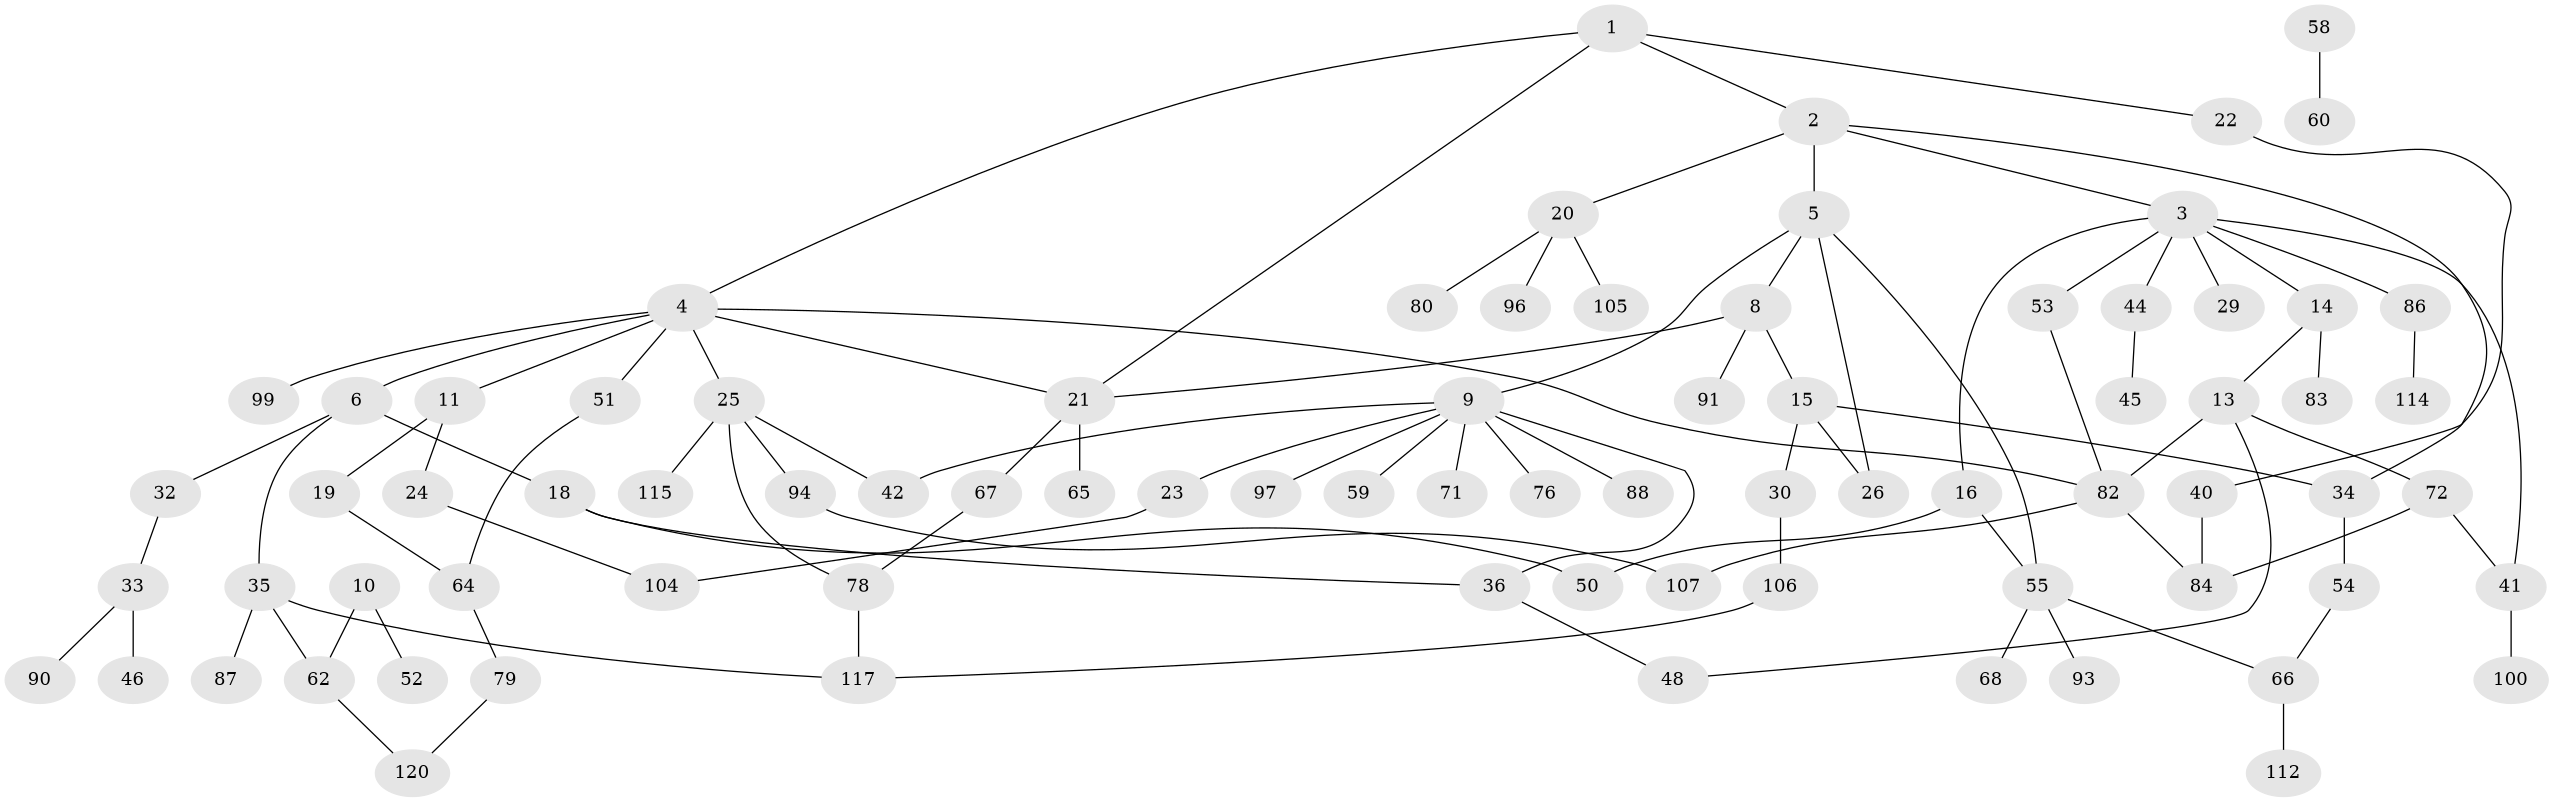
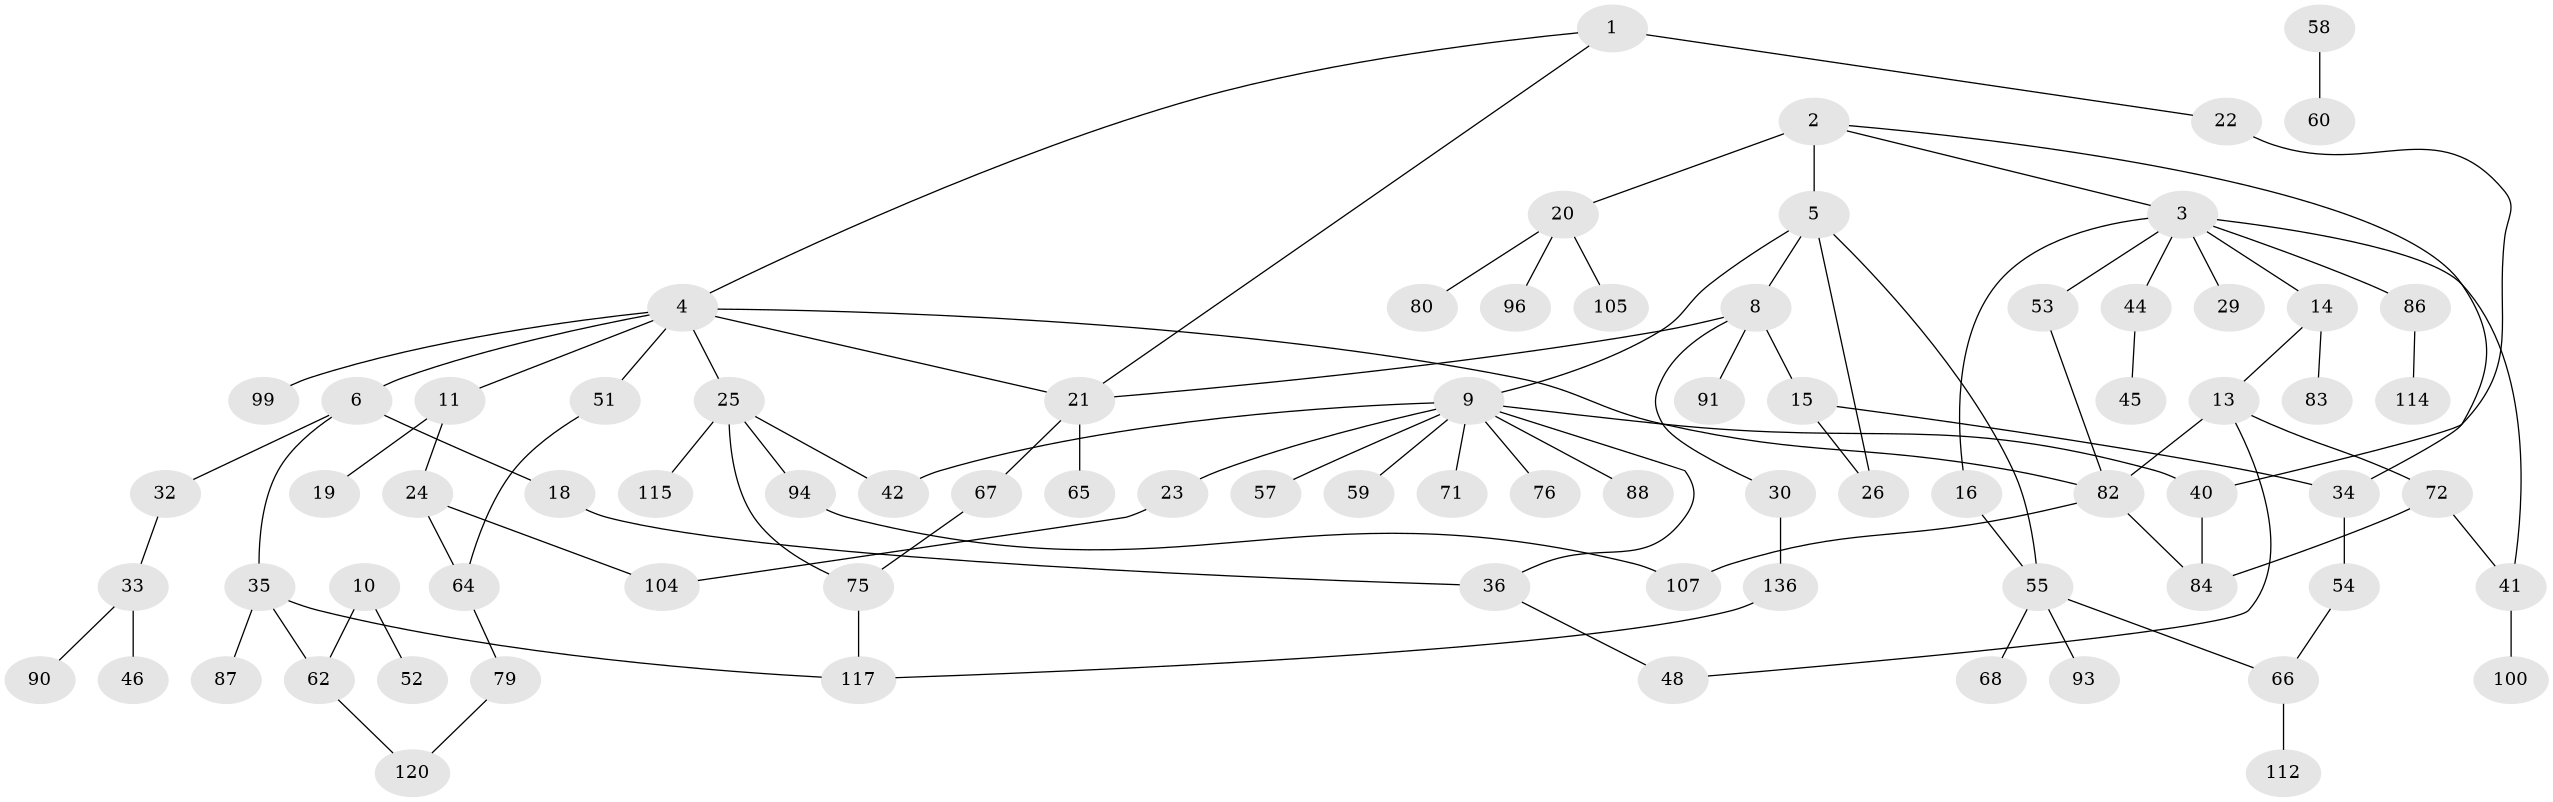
edge "1" -- "2": removed
edge "9" -- "40": added
edge "15" -- "30": now "8" -- "30"
node "97": label "97" -> "57"
edge "19" -- "64": now "24" -- "64"
node "78": label "78" -> "75"
node "50": removed
node "106": label "106" -> "136"
